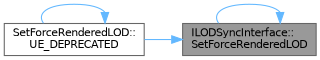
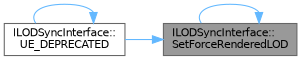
node "SetForceRenderedLOD:: UE_DEPRECATED": label "SetForceRenderedLOD:: UE_DEPRECATED" -> "ILODSyncInterface:: UE_DEPRECATED"
